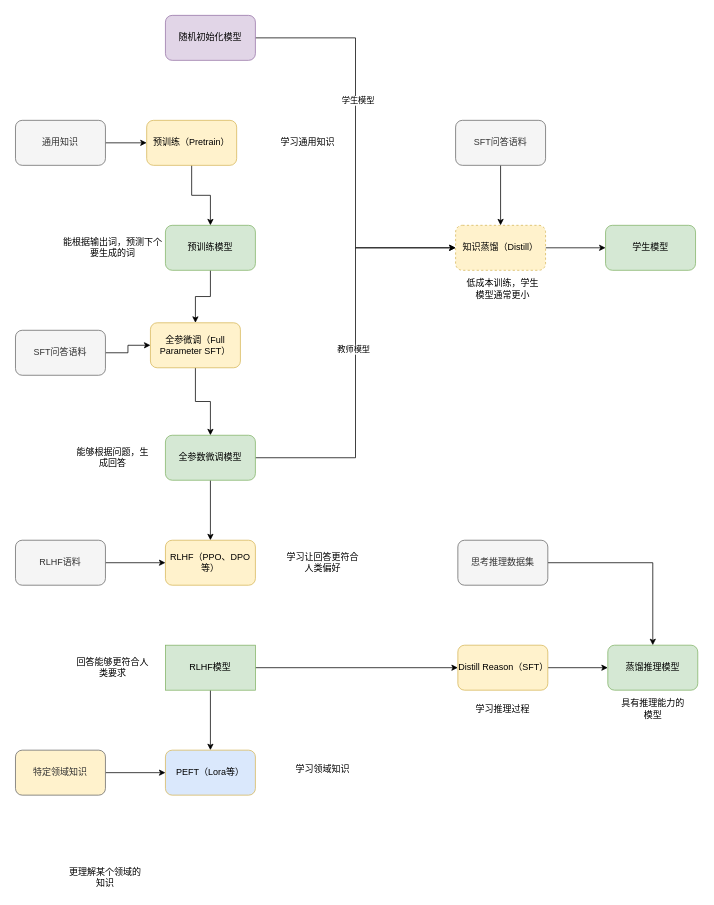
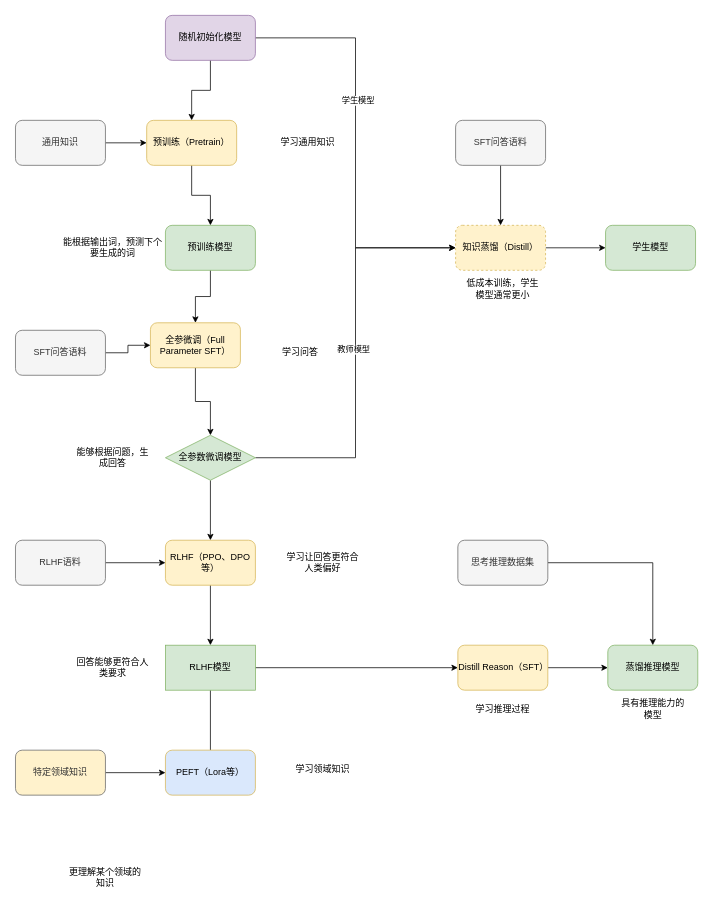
edge "随机初始化模型" -> "预训练（Pretrain）": added
node "学习问答": added
node "全参数微调模型": shape rounded rectangle -> diamond
edge "RLHF（PPO、DPO等）" -> "RLHF模型": added
edge "RLHF模型" -> "PEFT（Lora等）": arrowhead classic -> none
